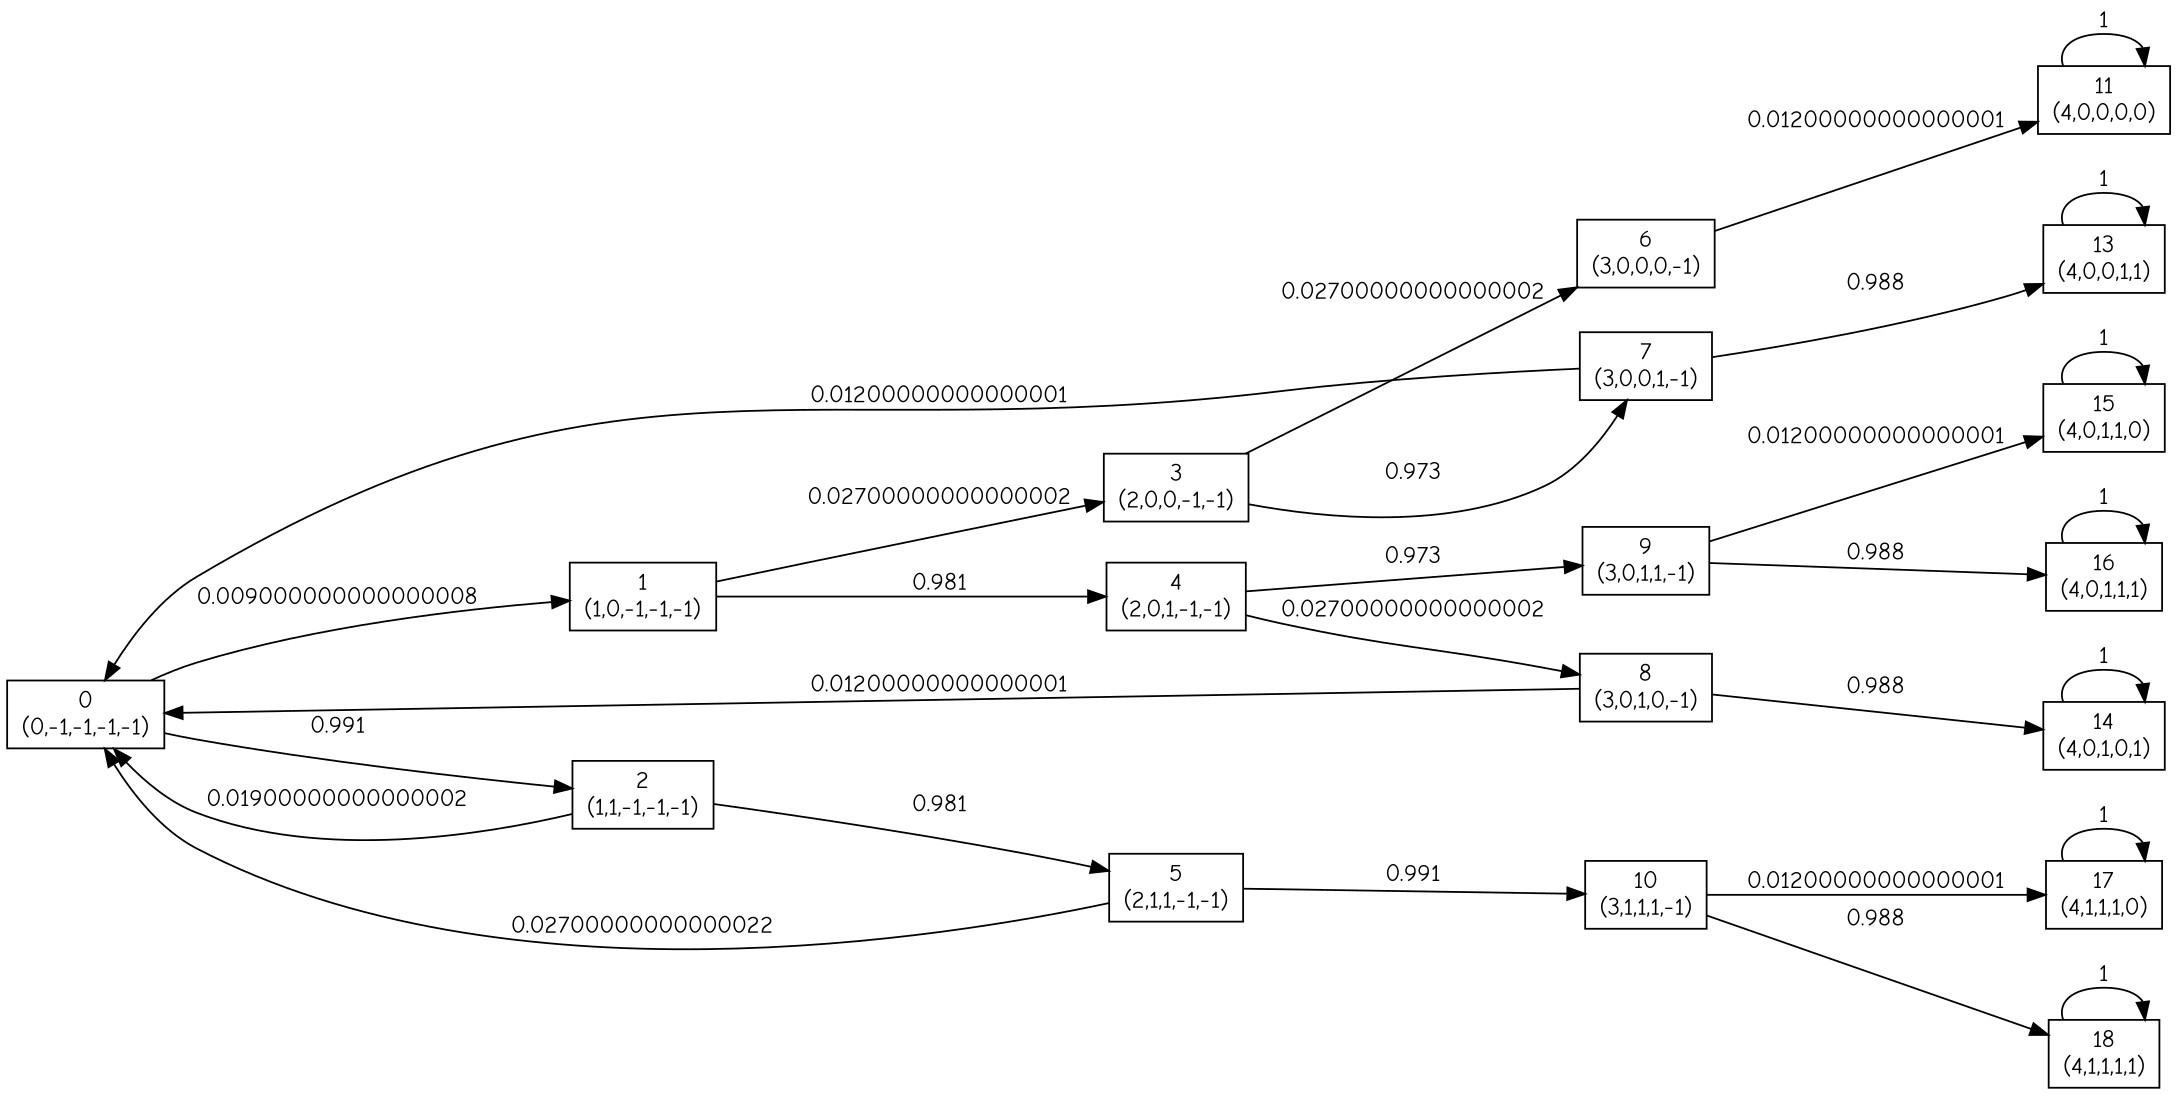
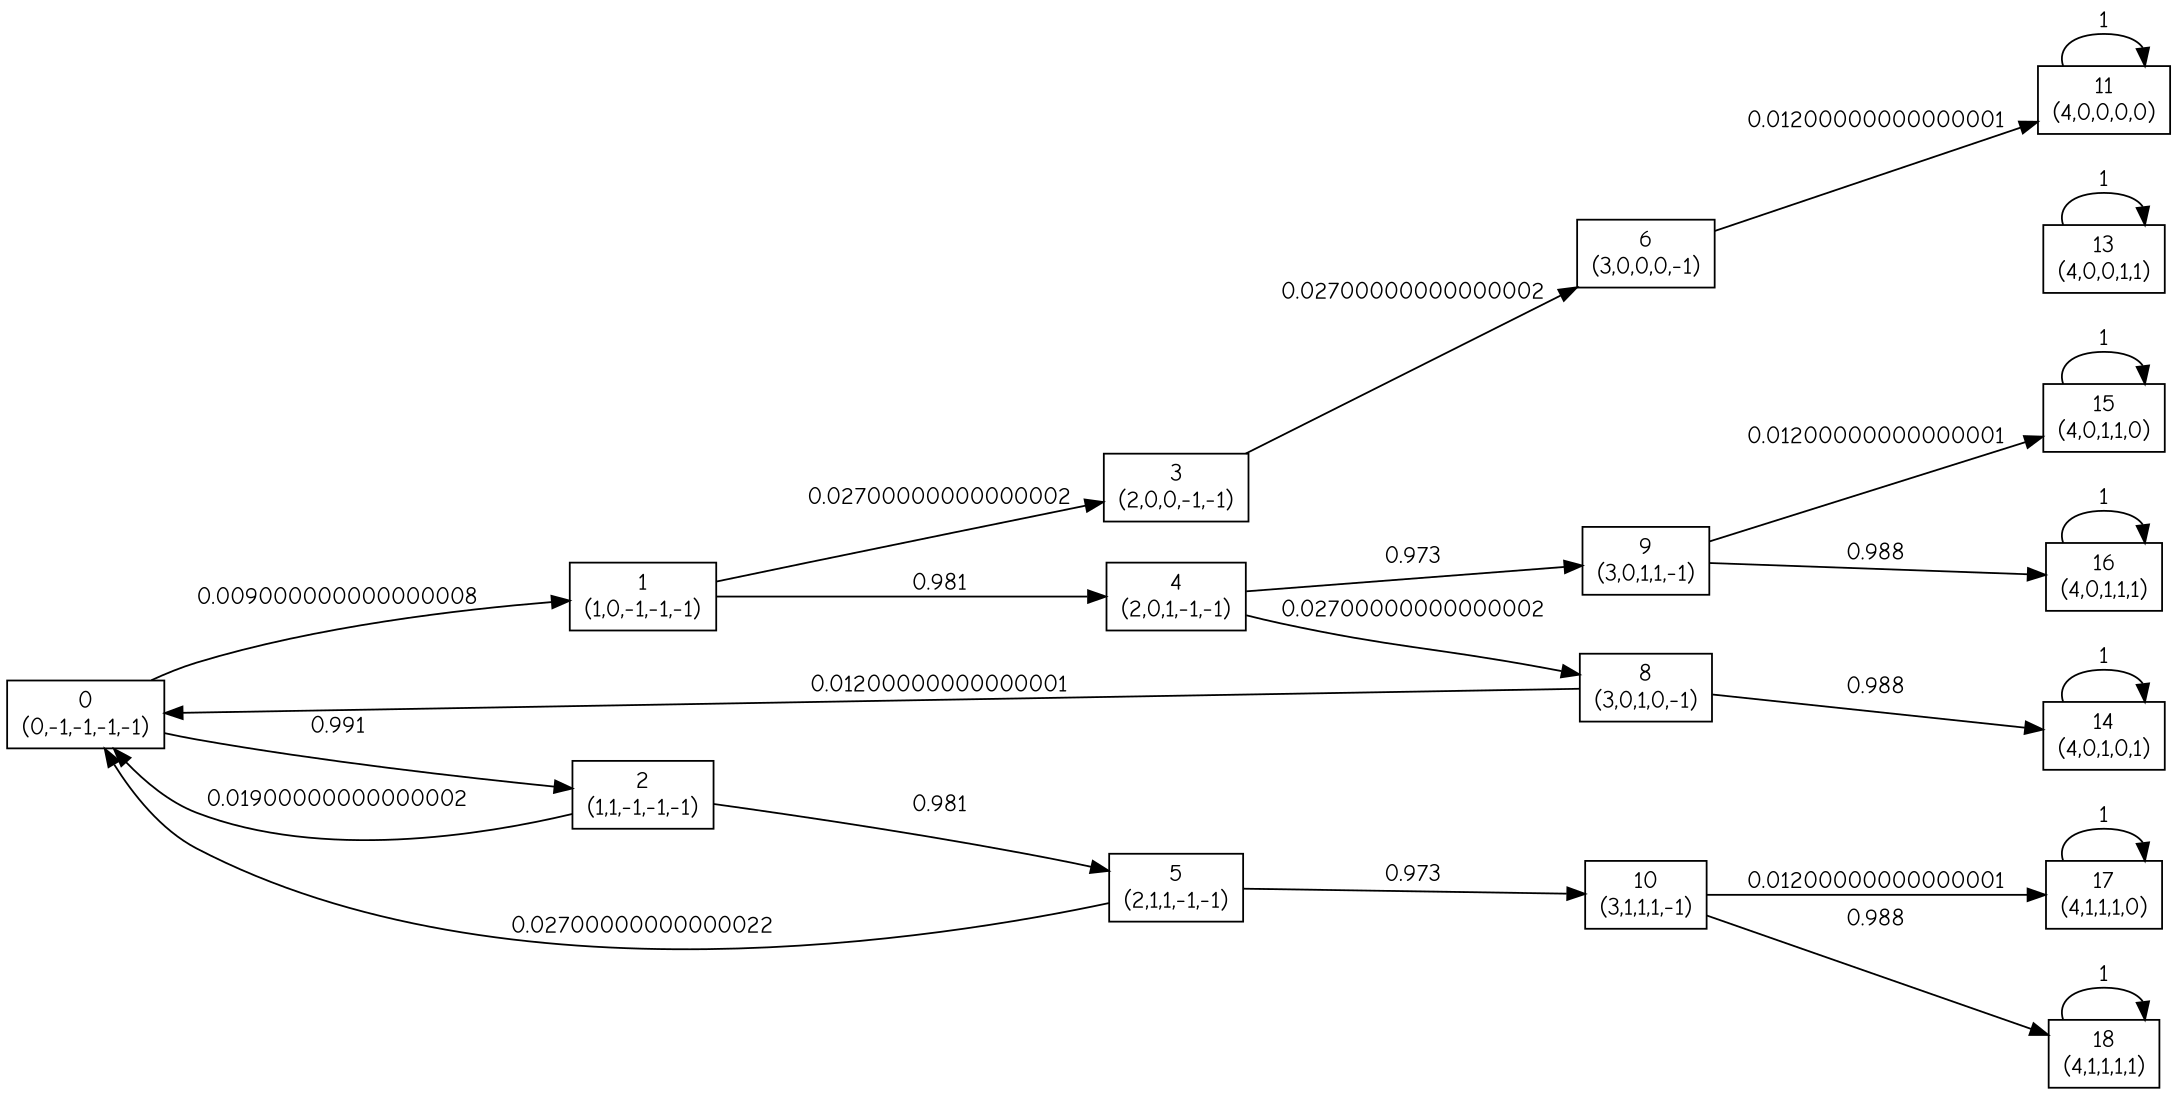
node "7 (3,0,0,1,-1)": removed
edge "5 (2,1,1,-1,-1)" -> "10 (3,1,1,1,-1)": label "0.991" -> "0.973"
